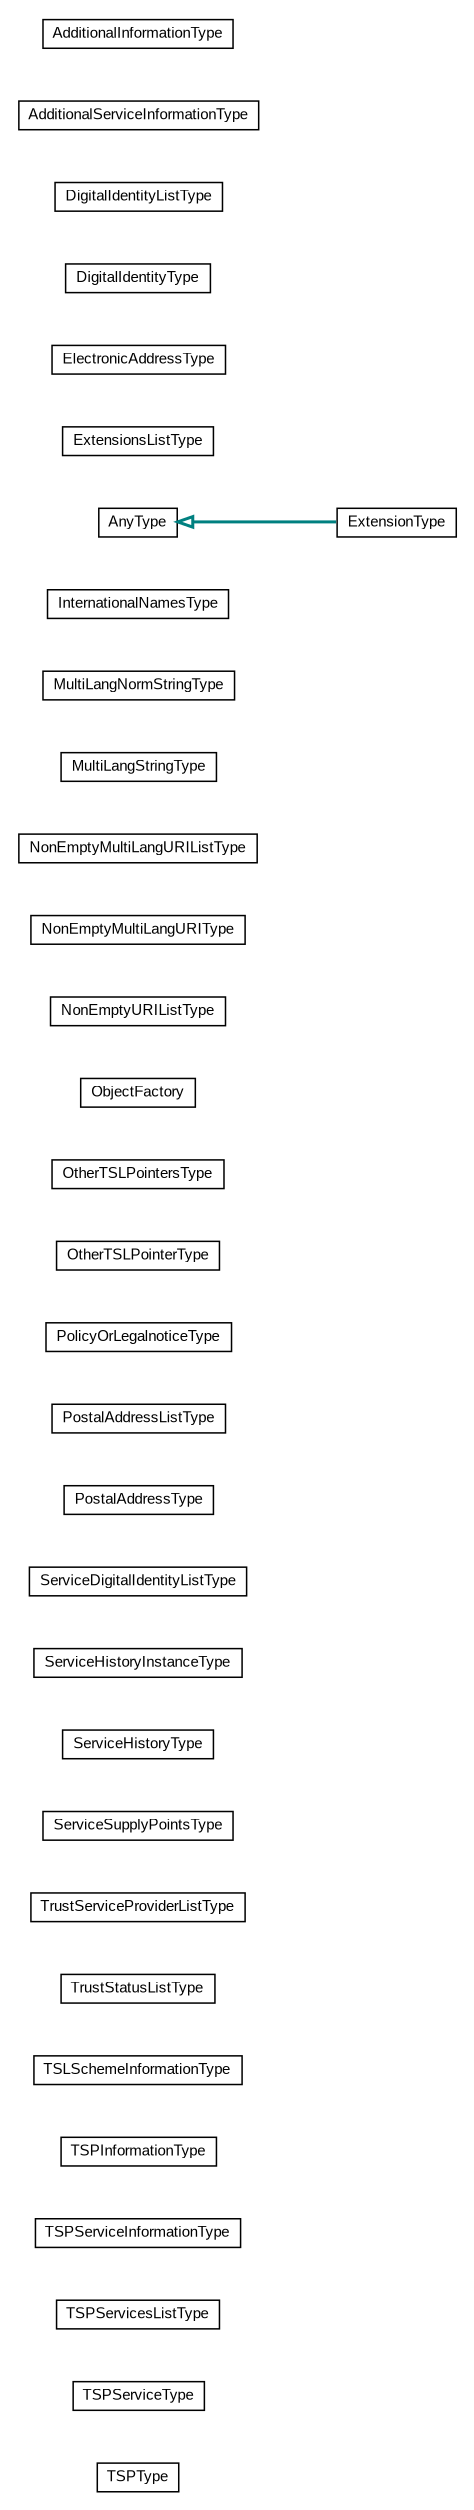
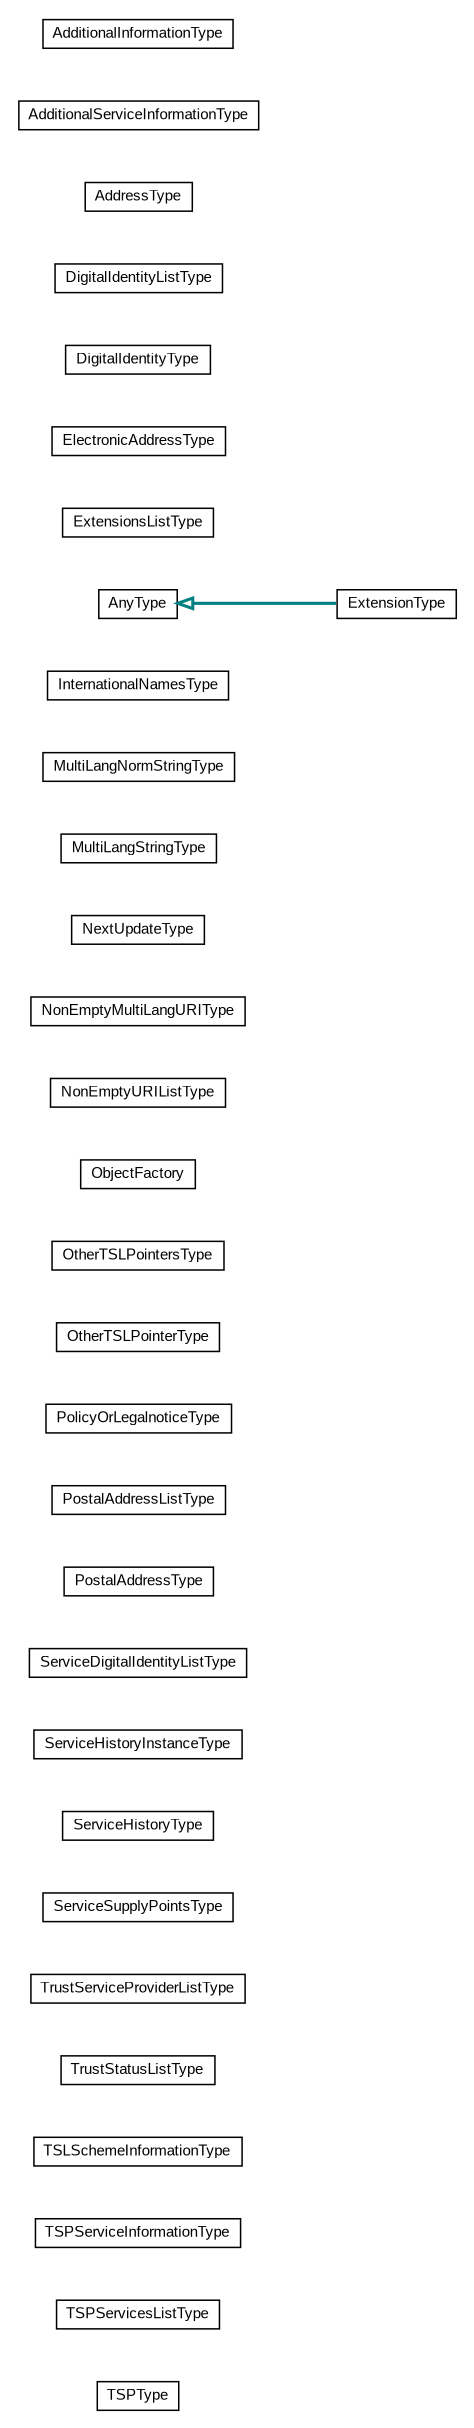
node "AddressType": added
node "NonEmptyMultiLangURIListType": removed
node "NextUpdateType": added
node "TSPInformationType": removed
node "TSPServiceType": removed
